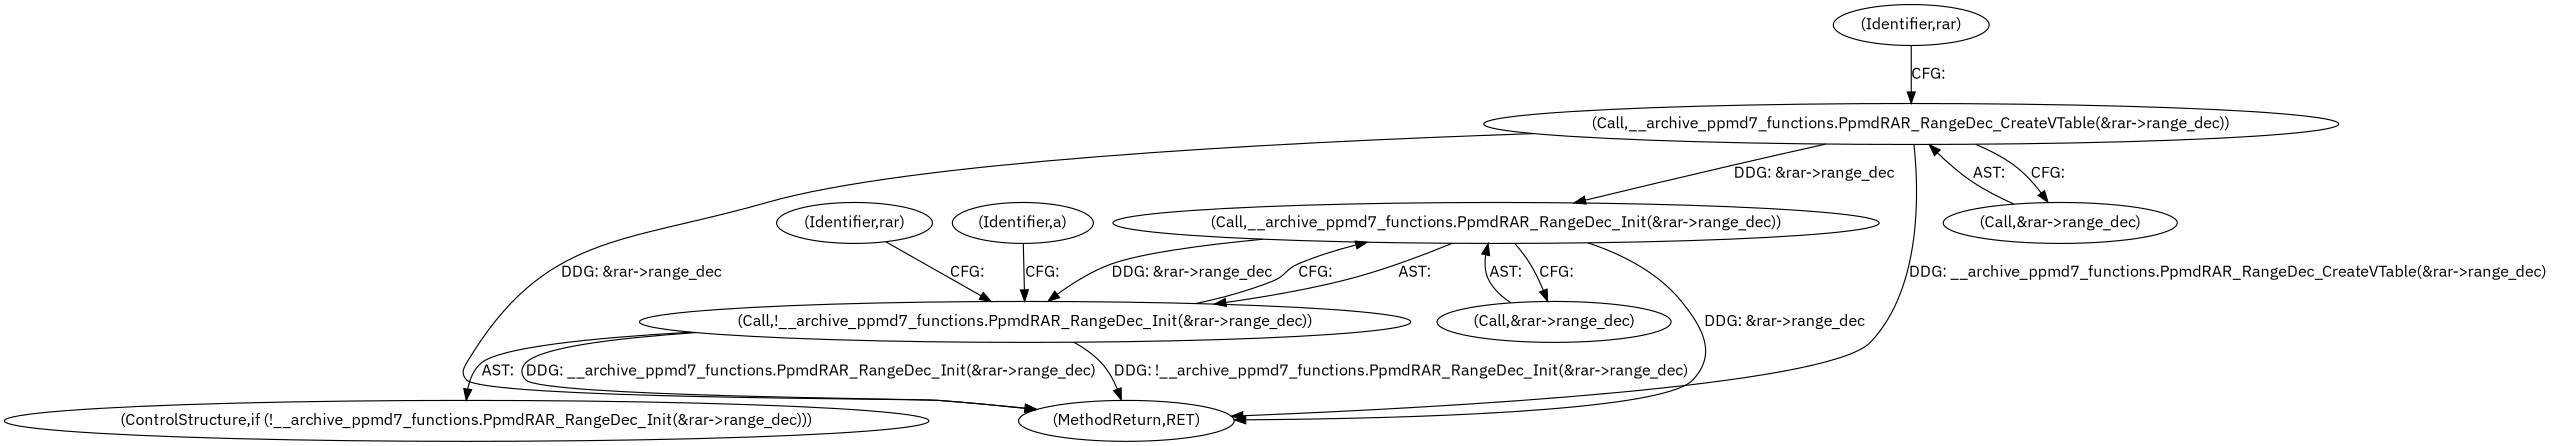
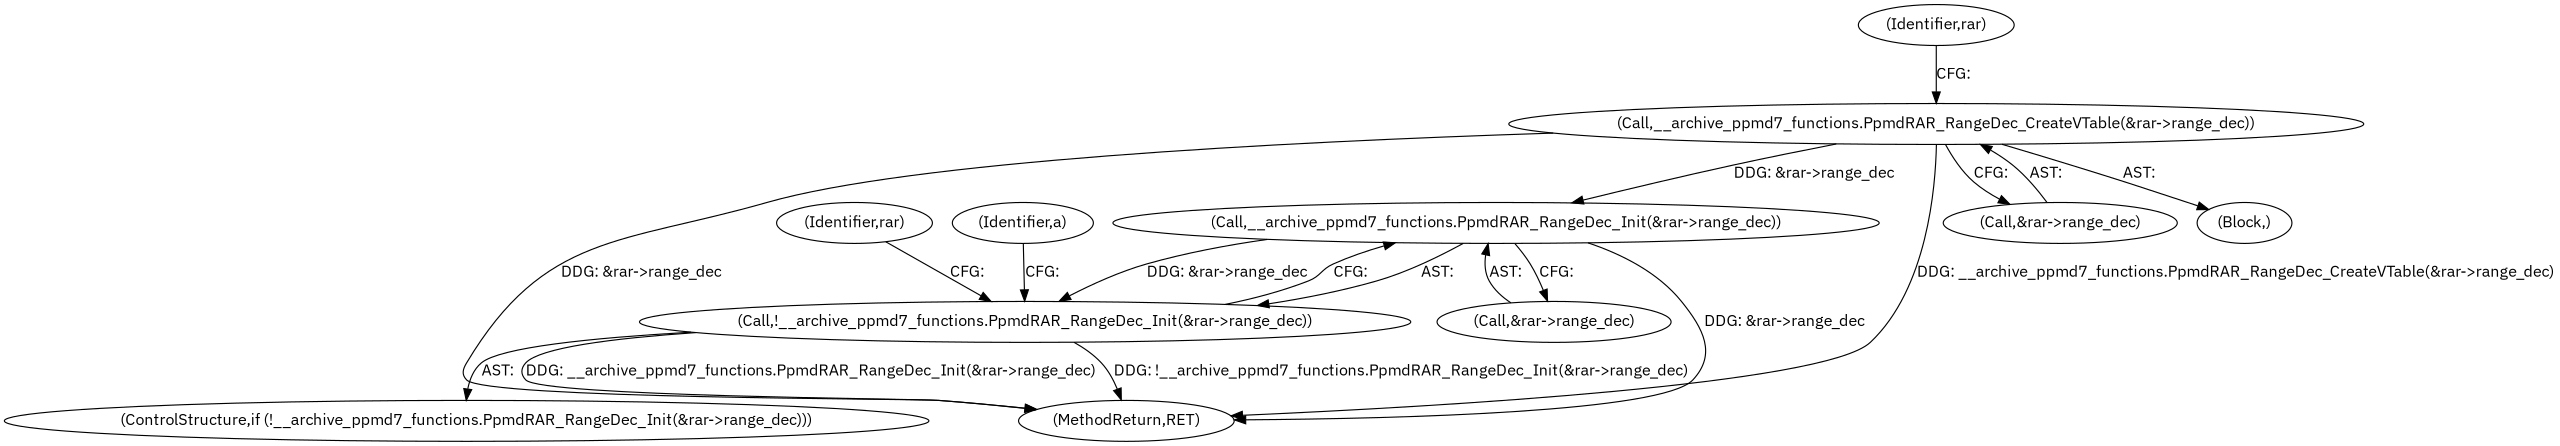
node "(Block,)": added
